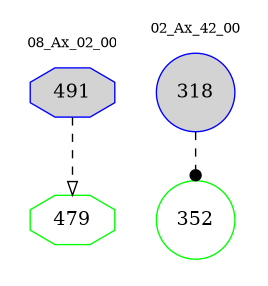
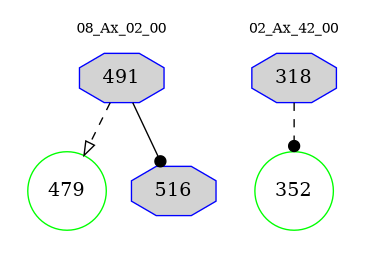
node "318": shape circle -> octagon
node "516": added
node "479": shape octagon -> circle
